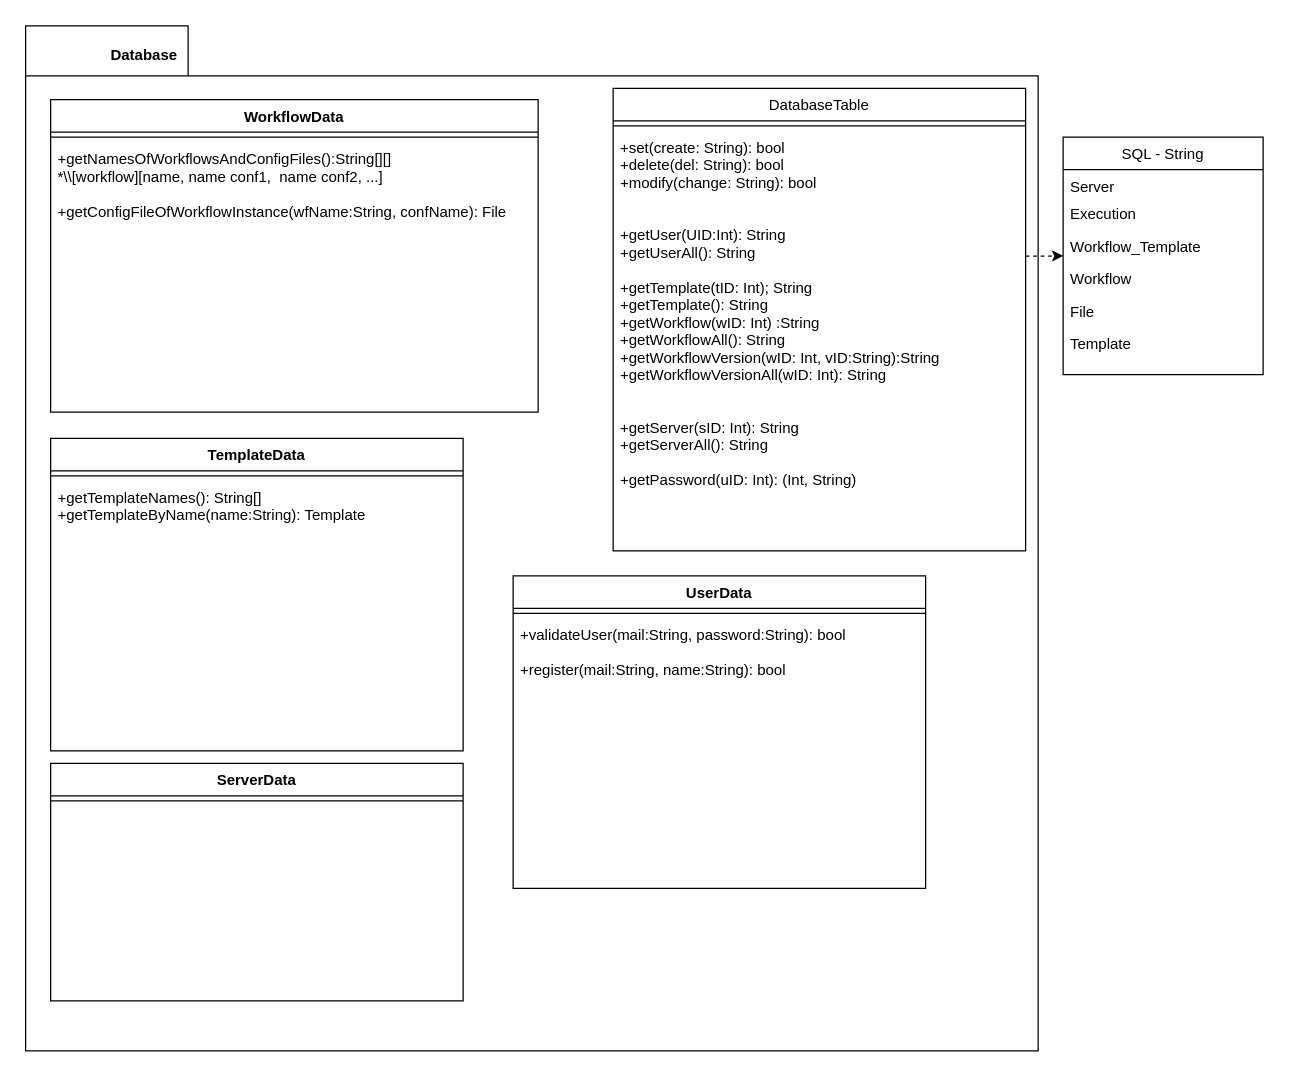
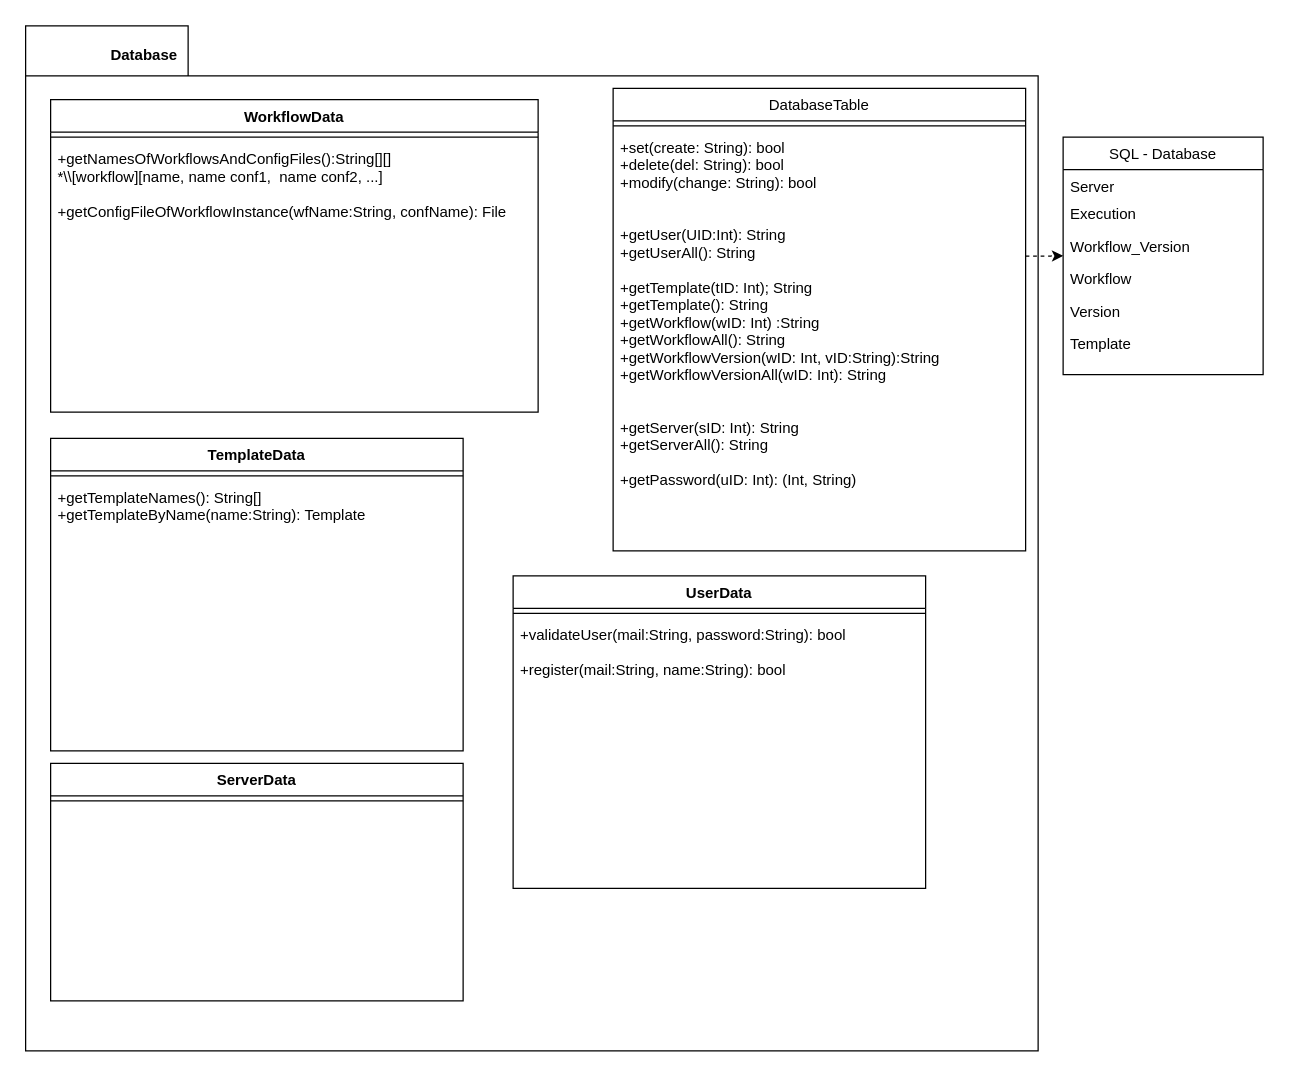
node "SQL - String": label "SQL - String" -> "SQL - Database"
node "Workflow_Template": label "Workflow_Template" -> "Workflow_Version"
node "File": label "File" -> "Version"
